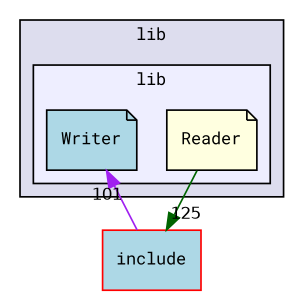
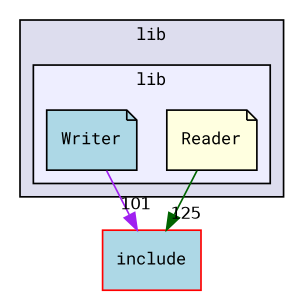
edge "include" -> "Writer": reversed
